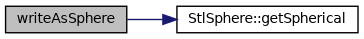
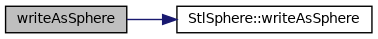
node "StlSphere::getSpherical": label "StlSphere::getSpherical" -> "StlSphere::writeAsSphere"
